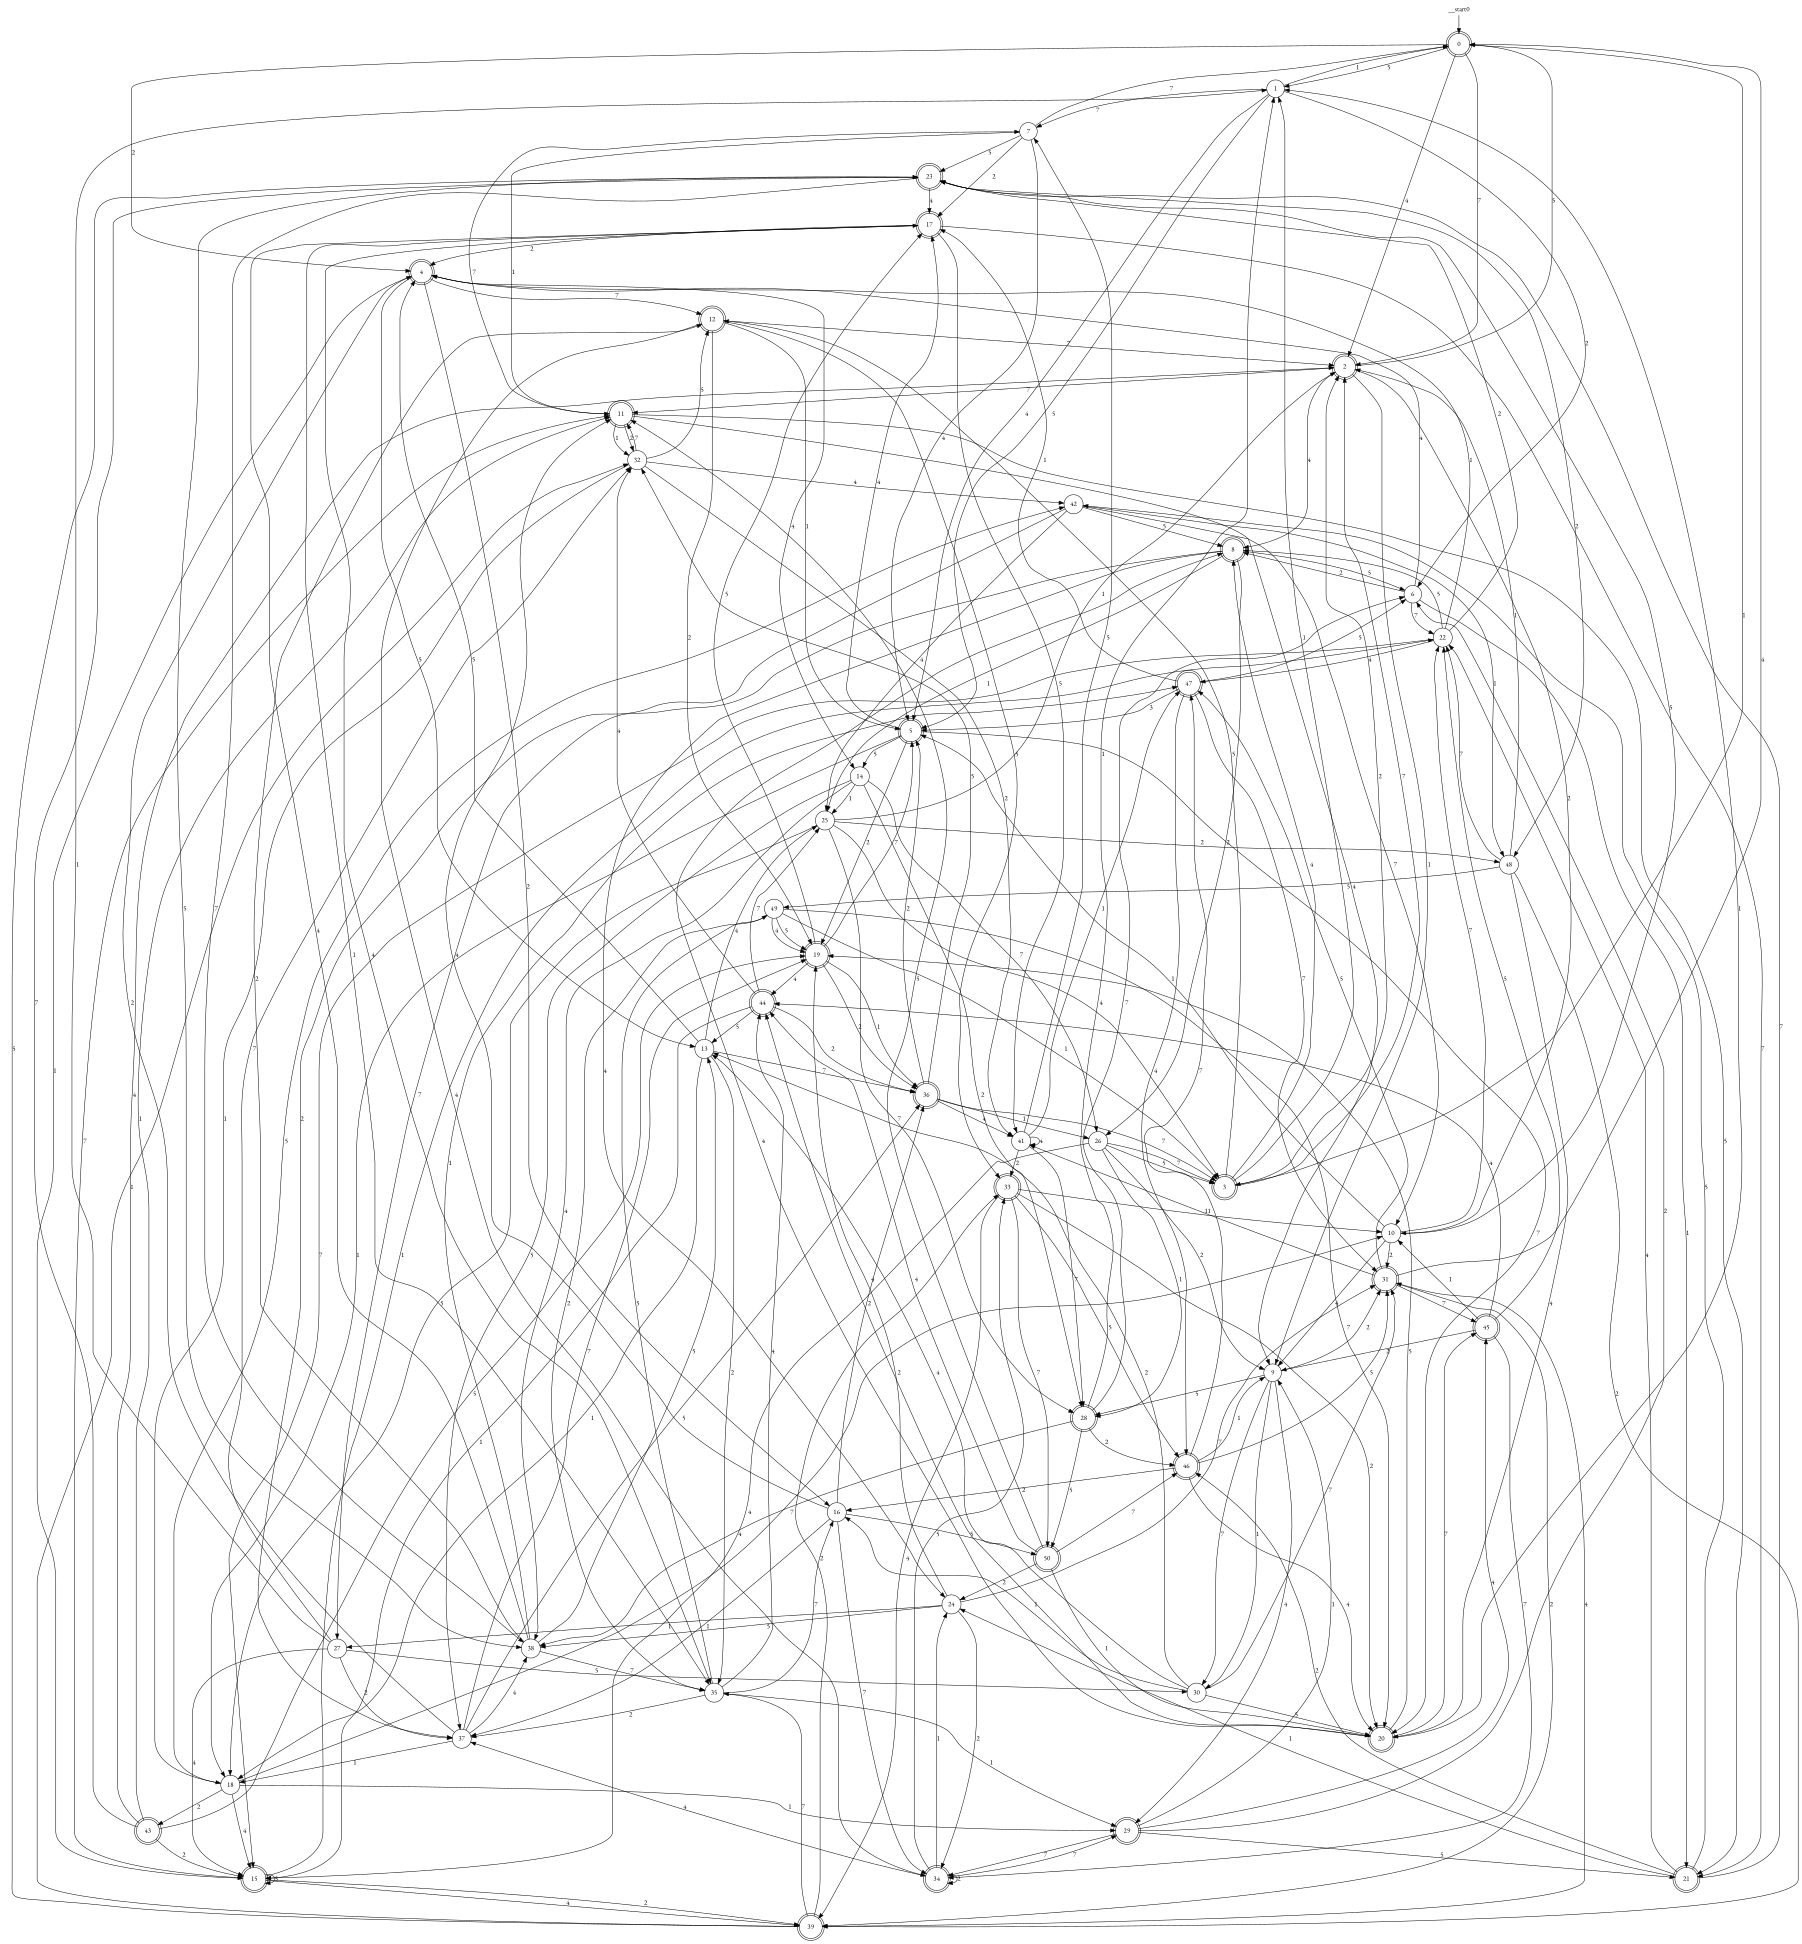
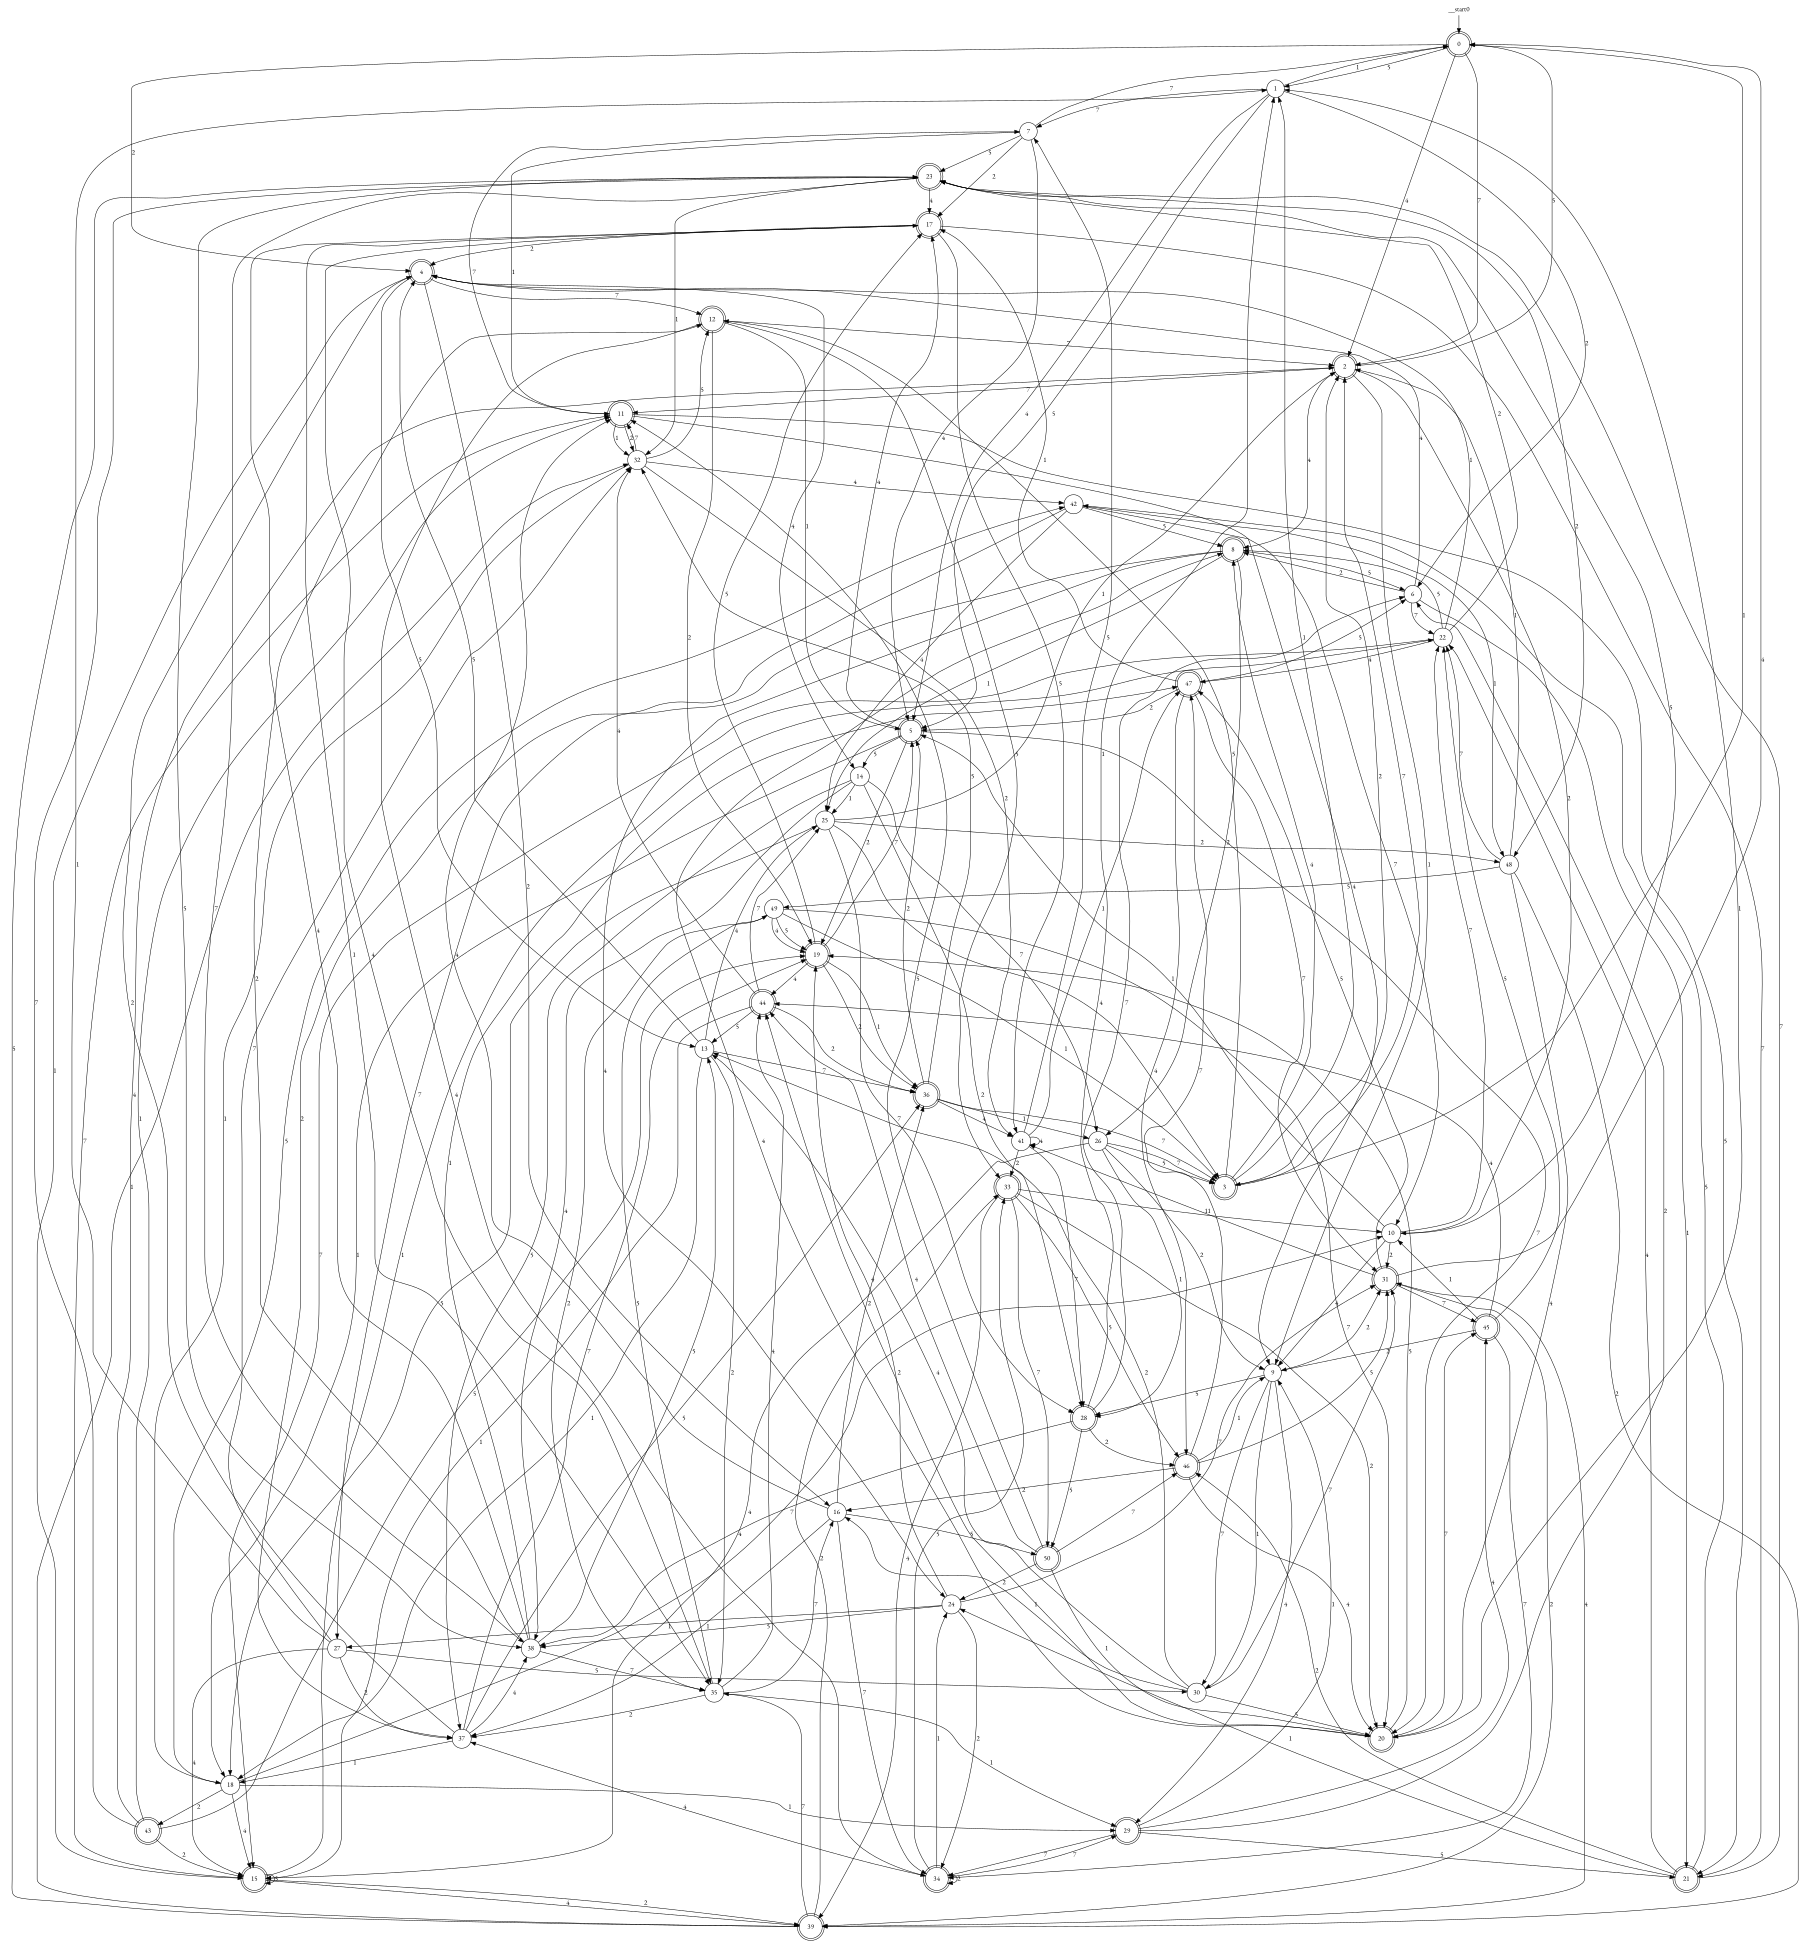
edge "23" -> "32": added, label "1"
edge "47" -> "5": label "3" -> "2"
